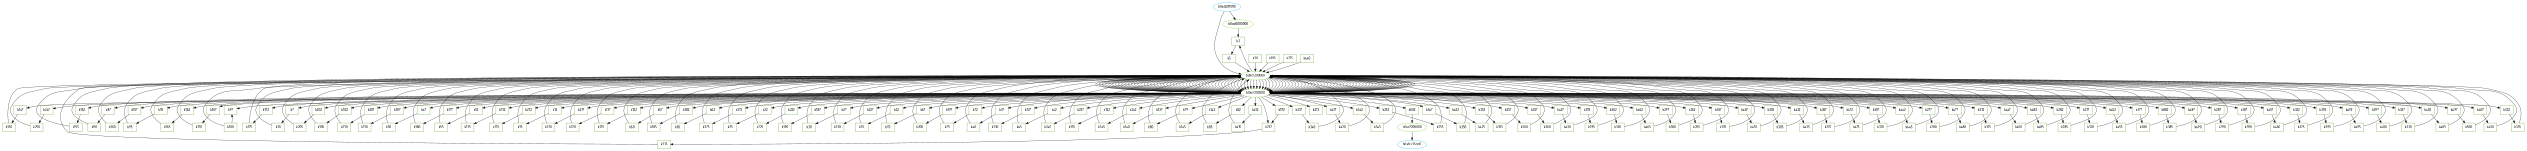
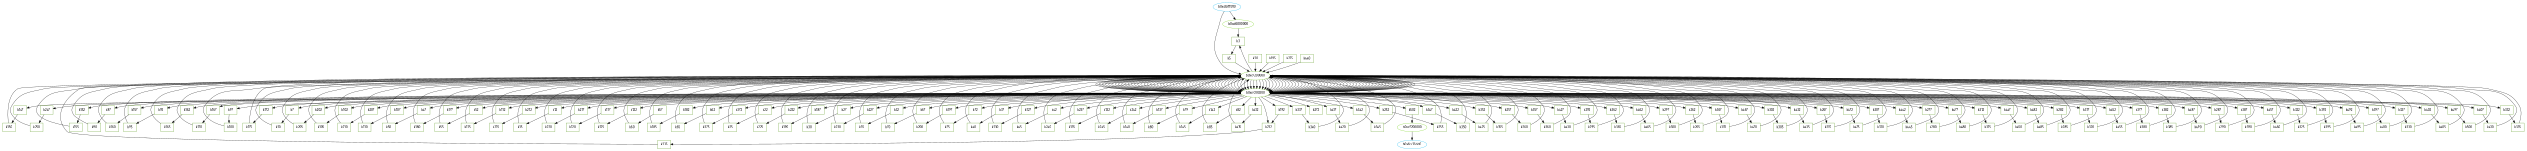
edge "b0xe7200200" -> "k57": removed
node "k882": label "k882" -> "k382"
edge "k100" -> "k97": reversed
